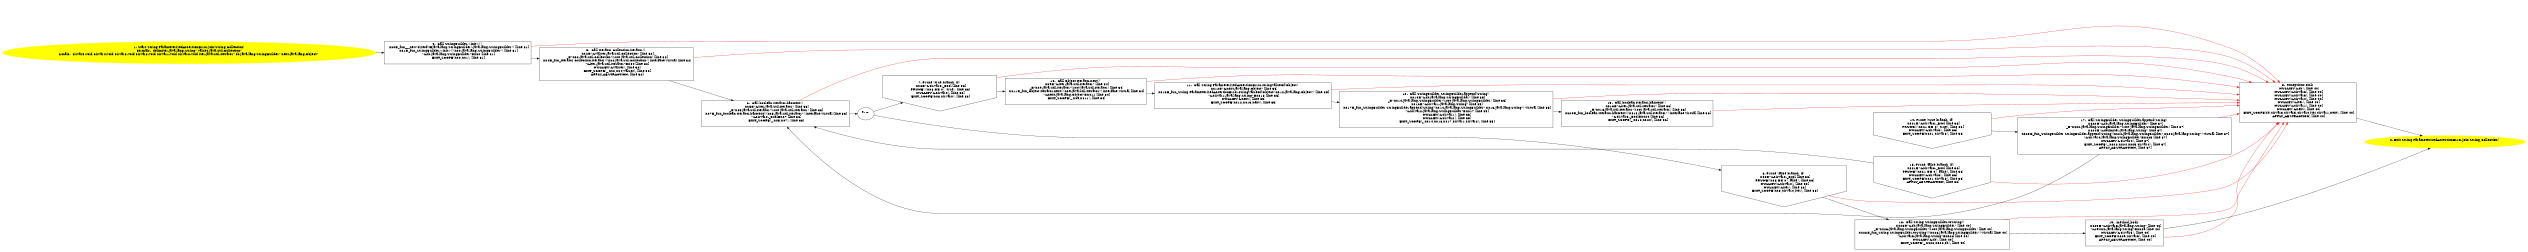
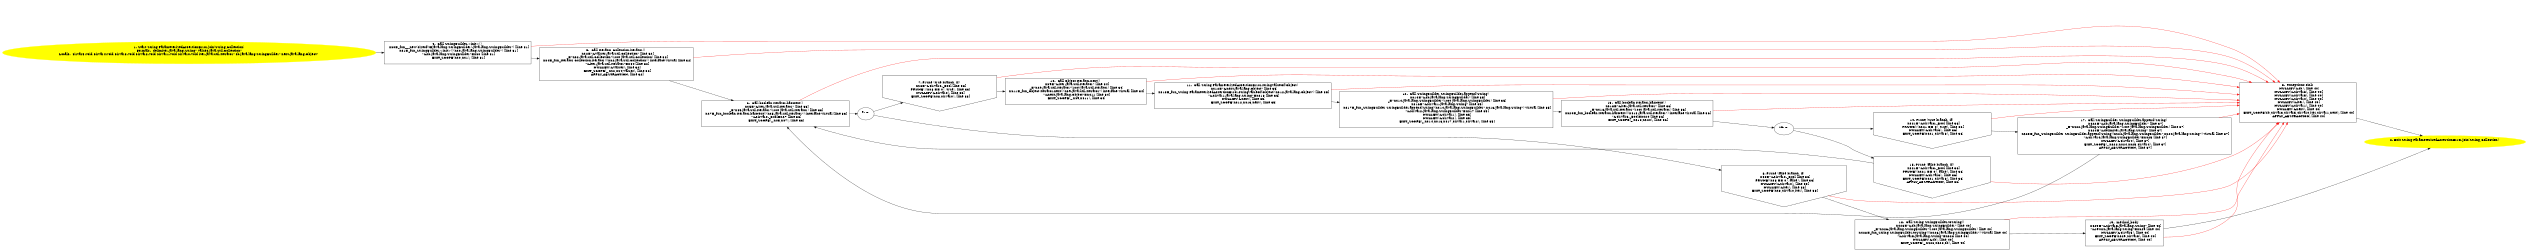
node "16: +": added
